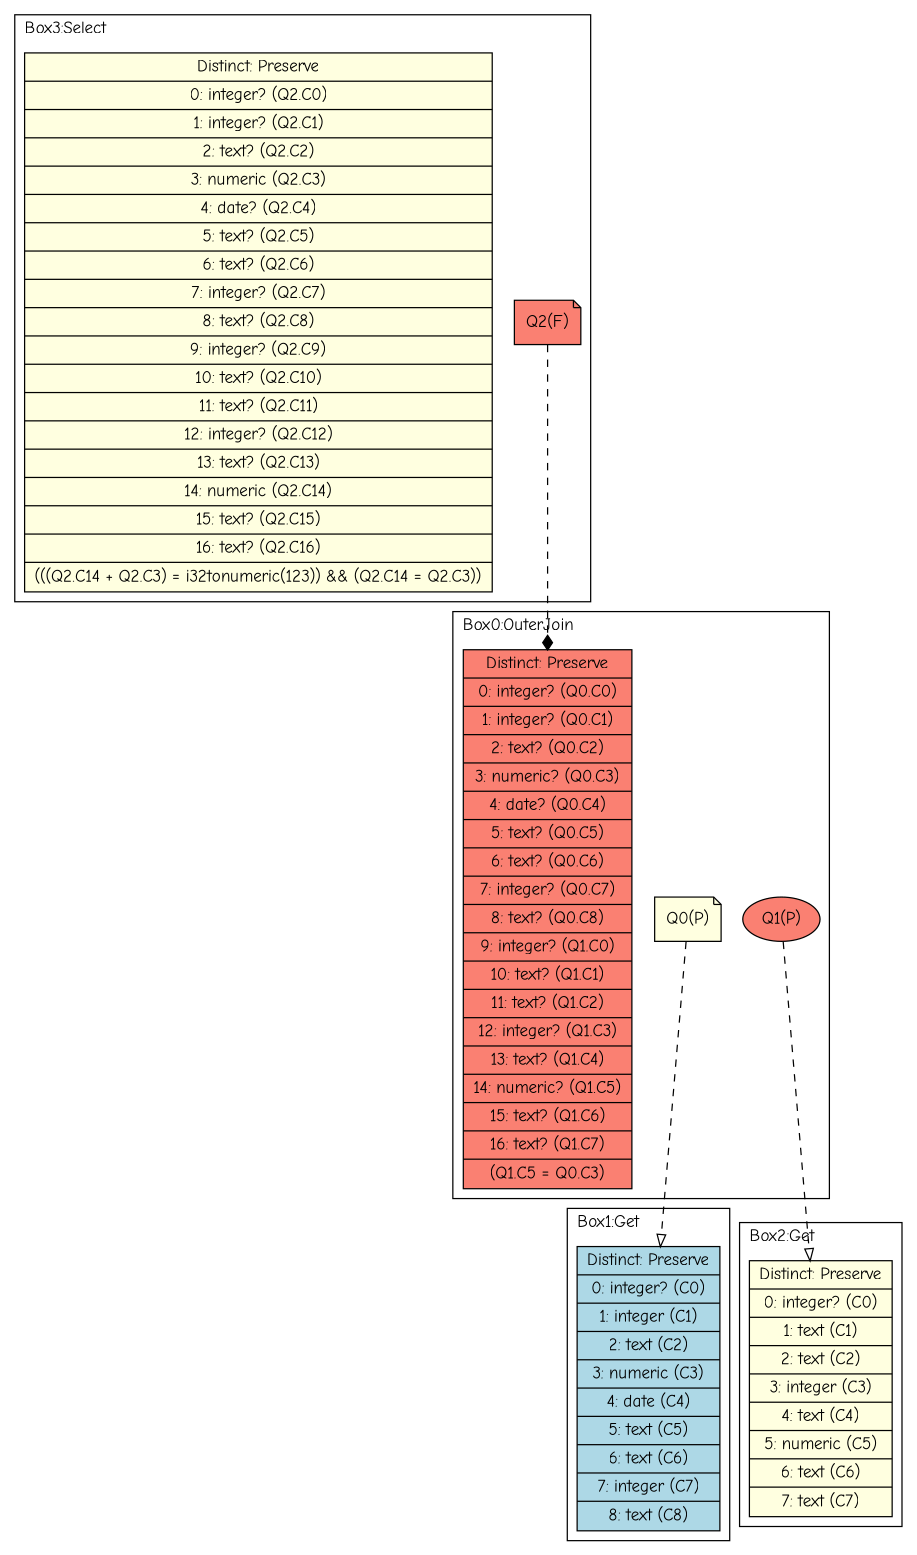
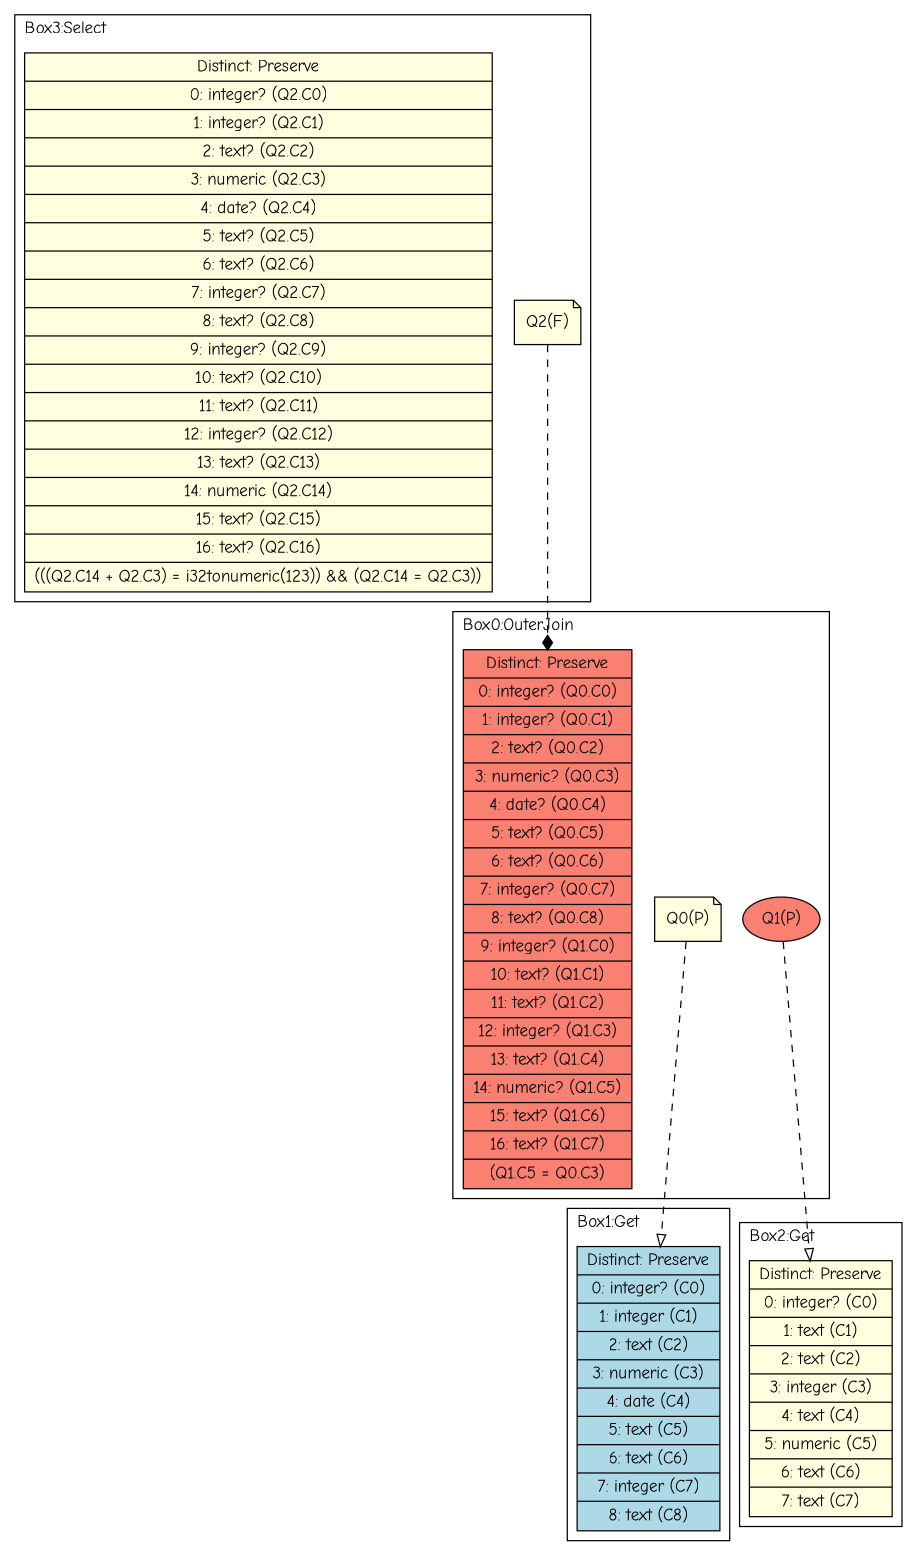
node "Q2(F)": fillcolor salmon -> lightyellow
